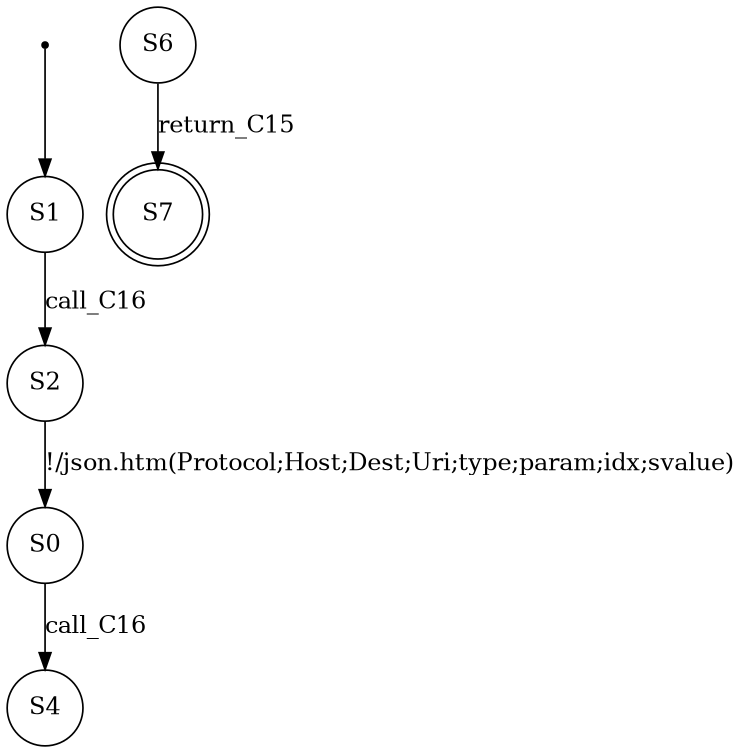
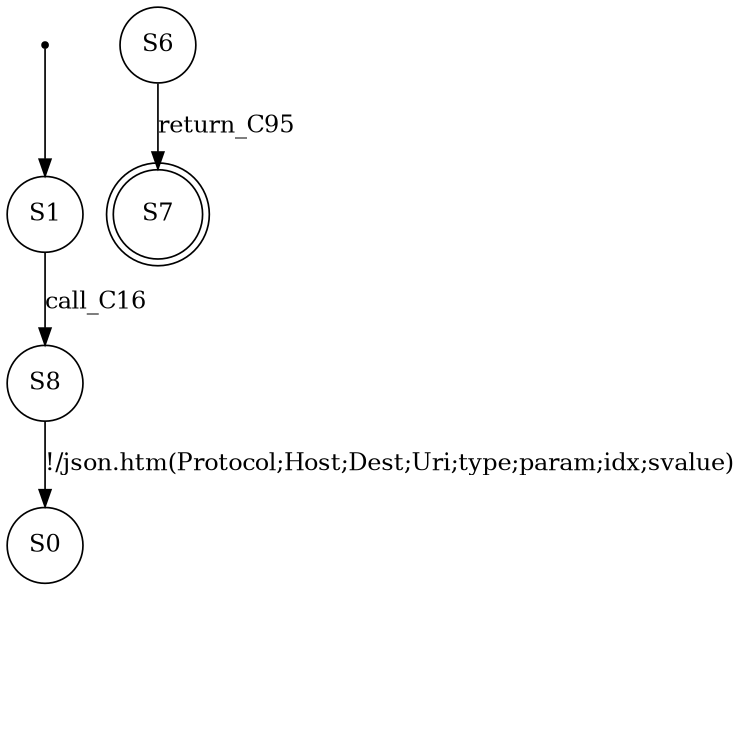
edge "S6" -> "S7": label "return_C15" -> "return_C95"
node "S2": label "S2" -> "S8"
node "S4": removed
